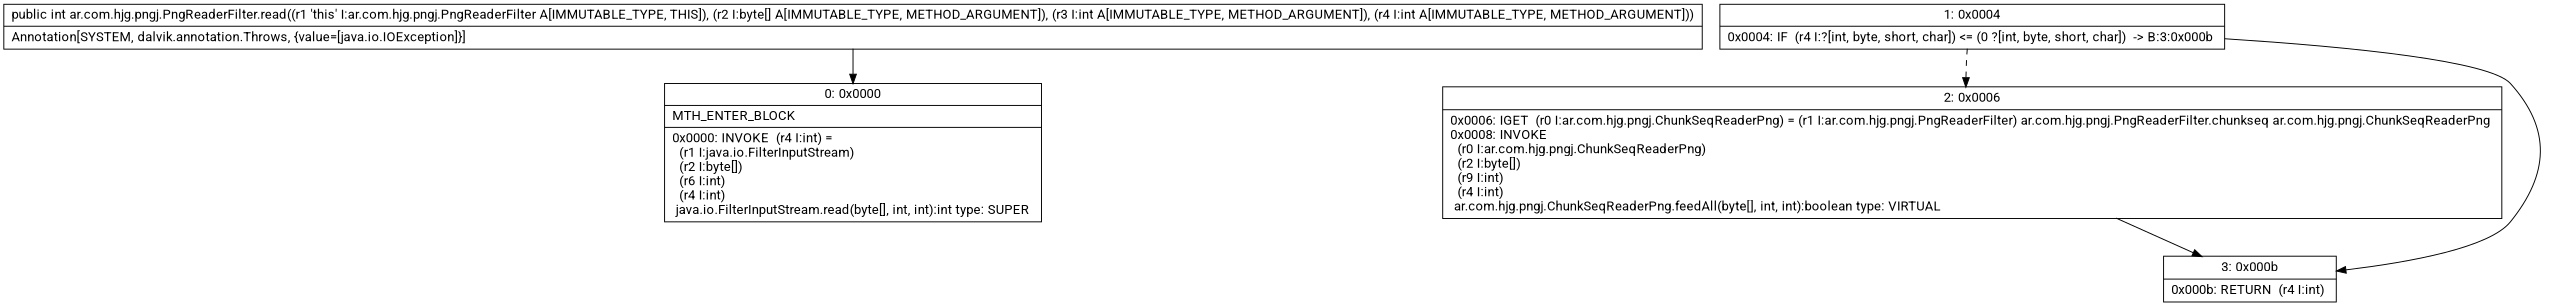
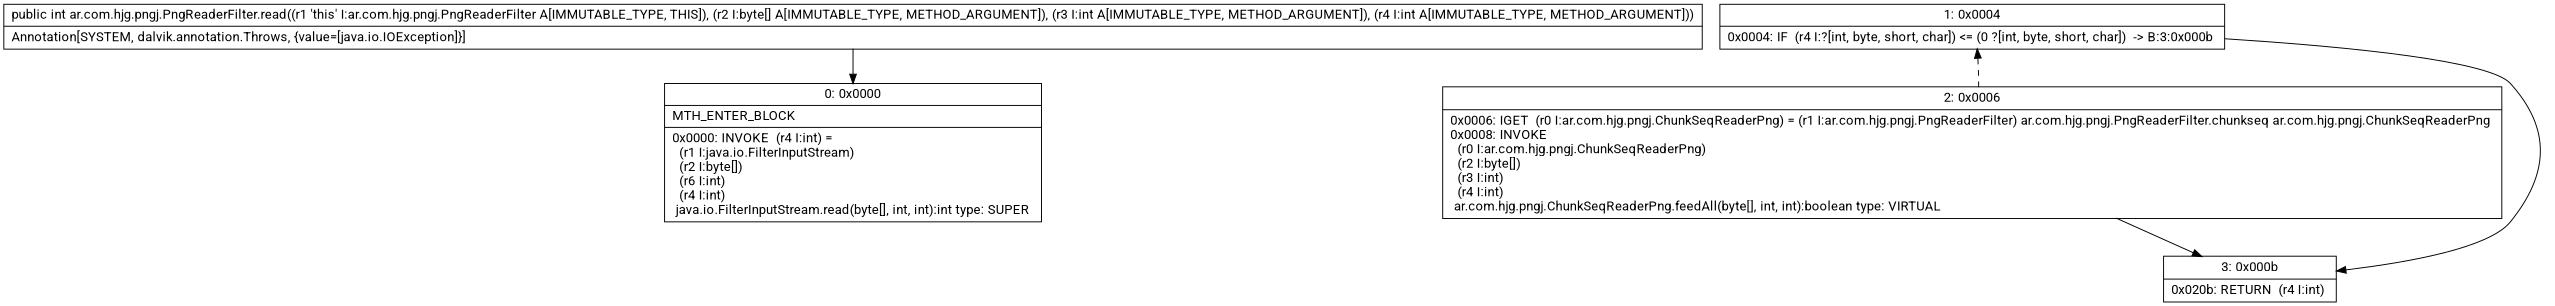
edge "1: 0x0004" -> "2: 0x0006": reversed
node "2: 0x0006": text "(r9 I:int)" -> "(r3 I:int)"
node "3: 0x000b": text "0x000b: RETURN  (r4 I:int)" -> "0x020b: RETURN  (r4 I:int)"
